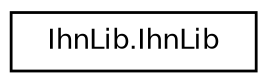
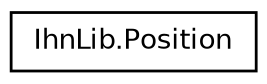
node "IhnLib.IhnLib": label "IhnLib.IhnLib" -> "IhnLib.Position"
